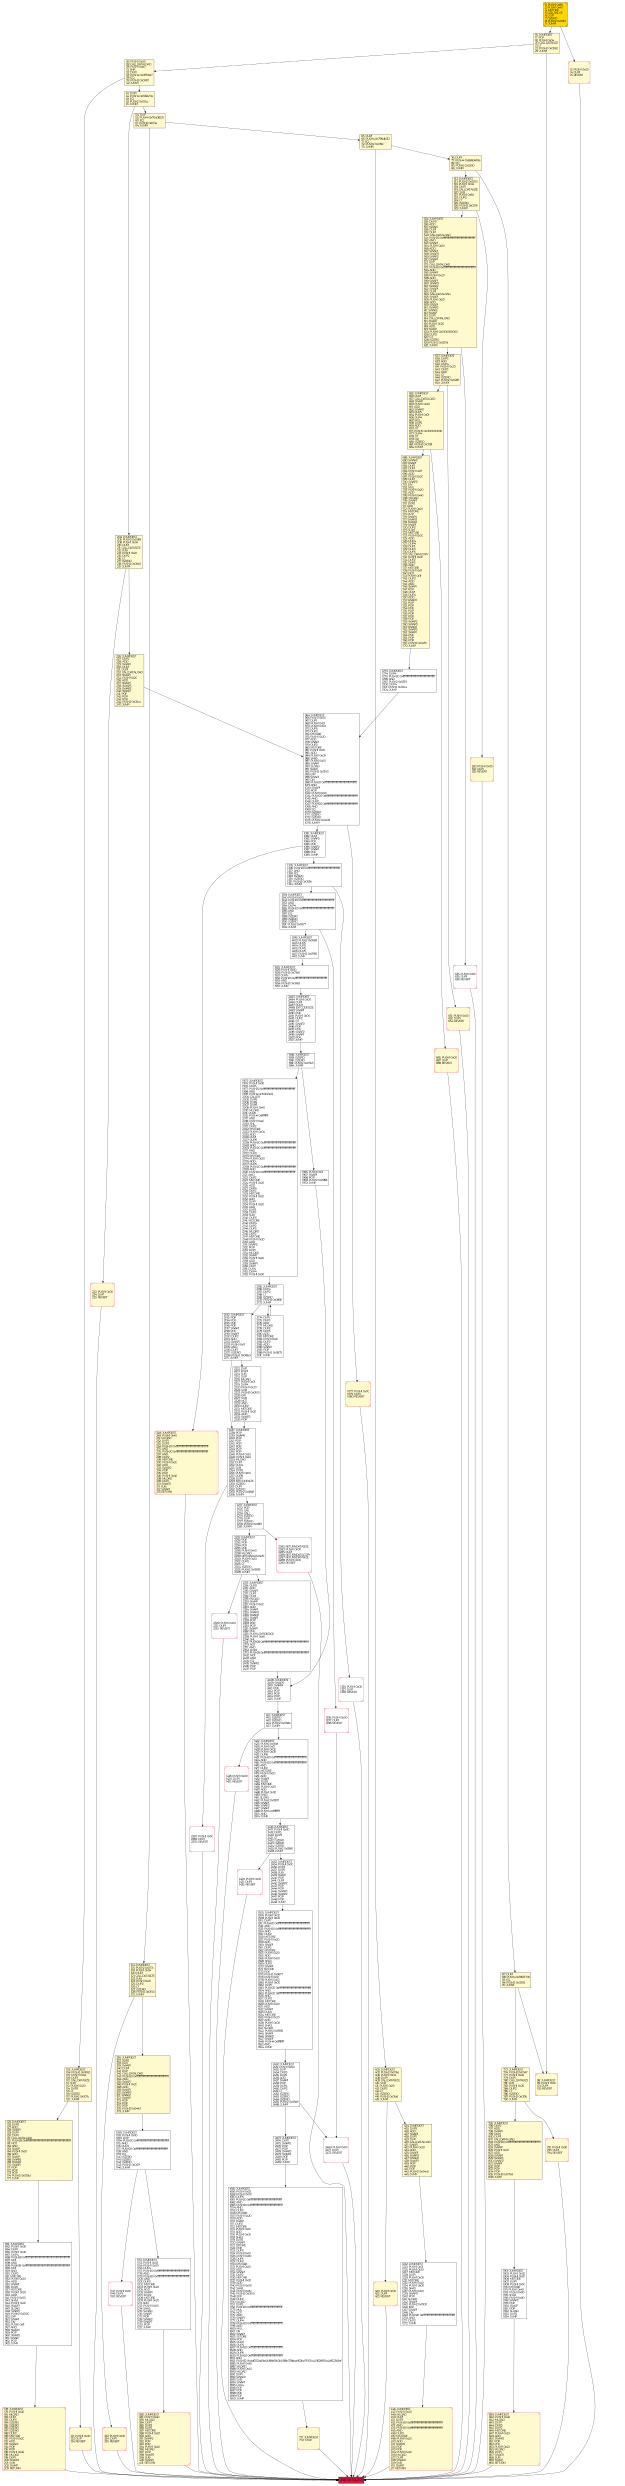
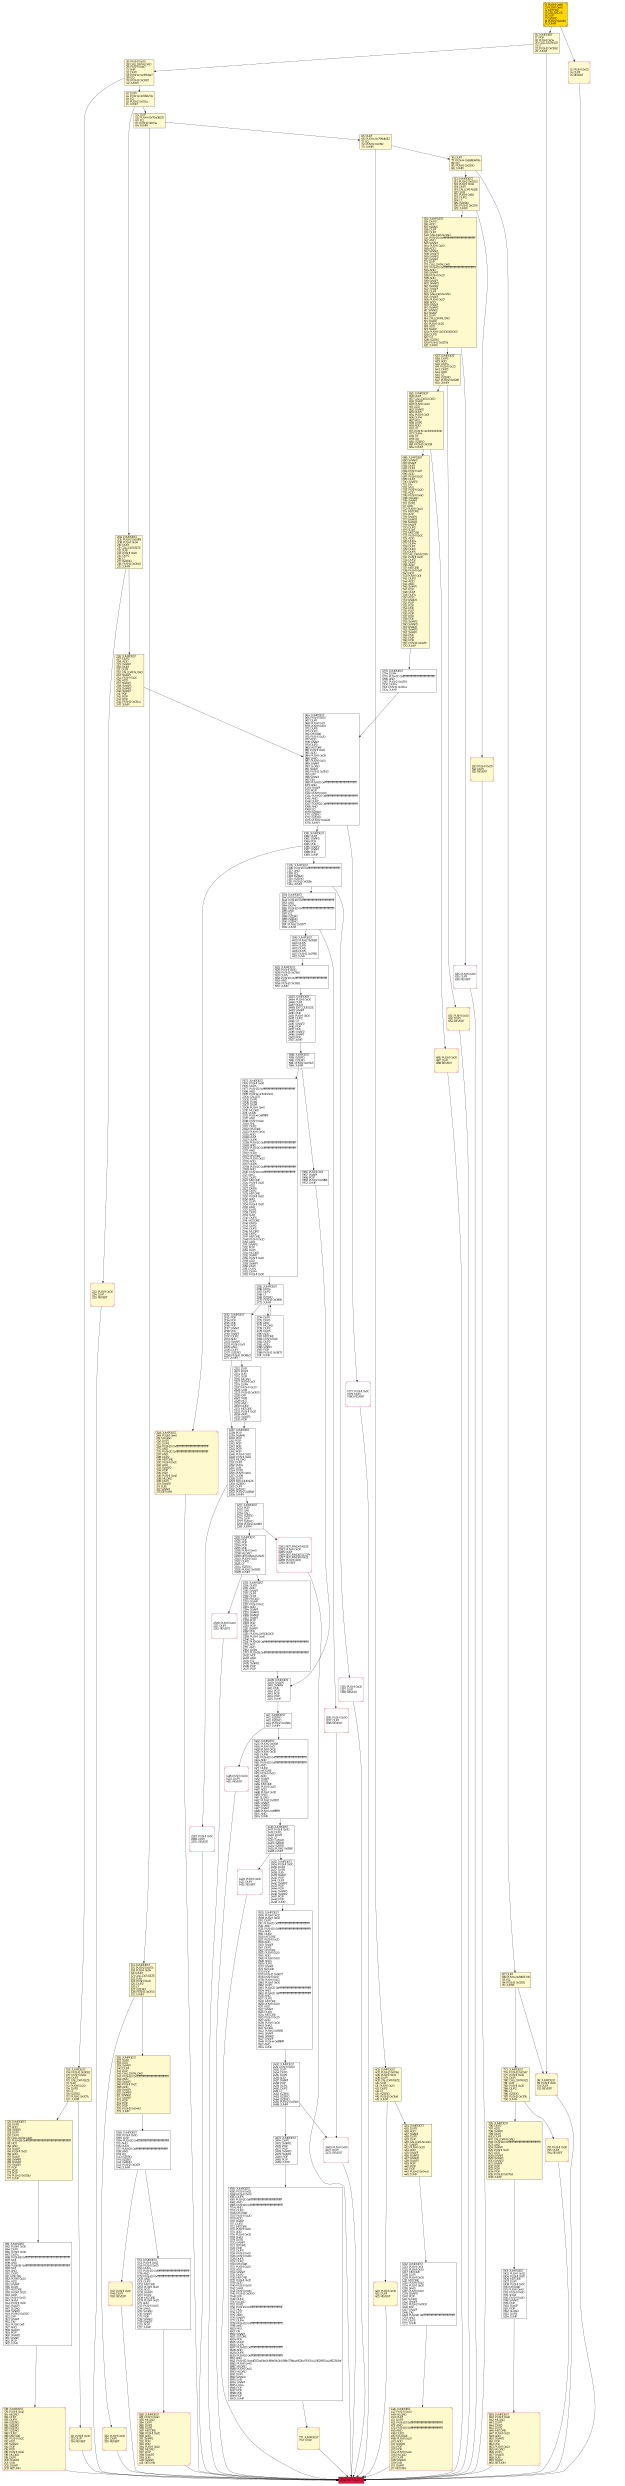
node "1077: PUSH1 0x00 1079: DUP1 1080: REVERT": fillcolor lemonchiffon -> white
node "1147: PUSH1 0x00 1149: DUP1 1150: REVERT": fillcolor white -> lemonchiffon
edge "98: JUMPDEST 99: PUSH1 0x00 101: DUP1 102: REVERT" -> "2502: EXIT BLOCK": added
